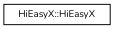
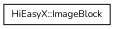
node "HiEasyX::HiEasyX": label "HiEasyX::HiEasyX" -> "HiEasyX::ImageBlock"
